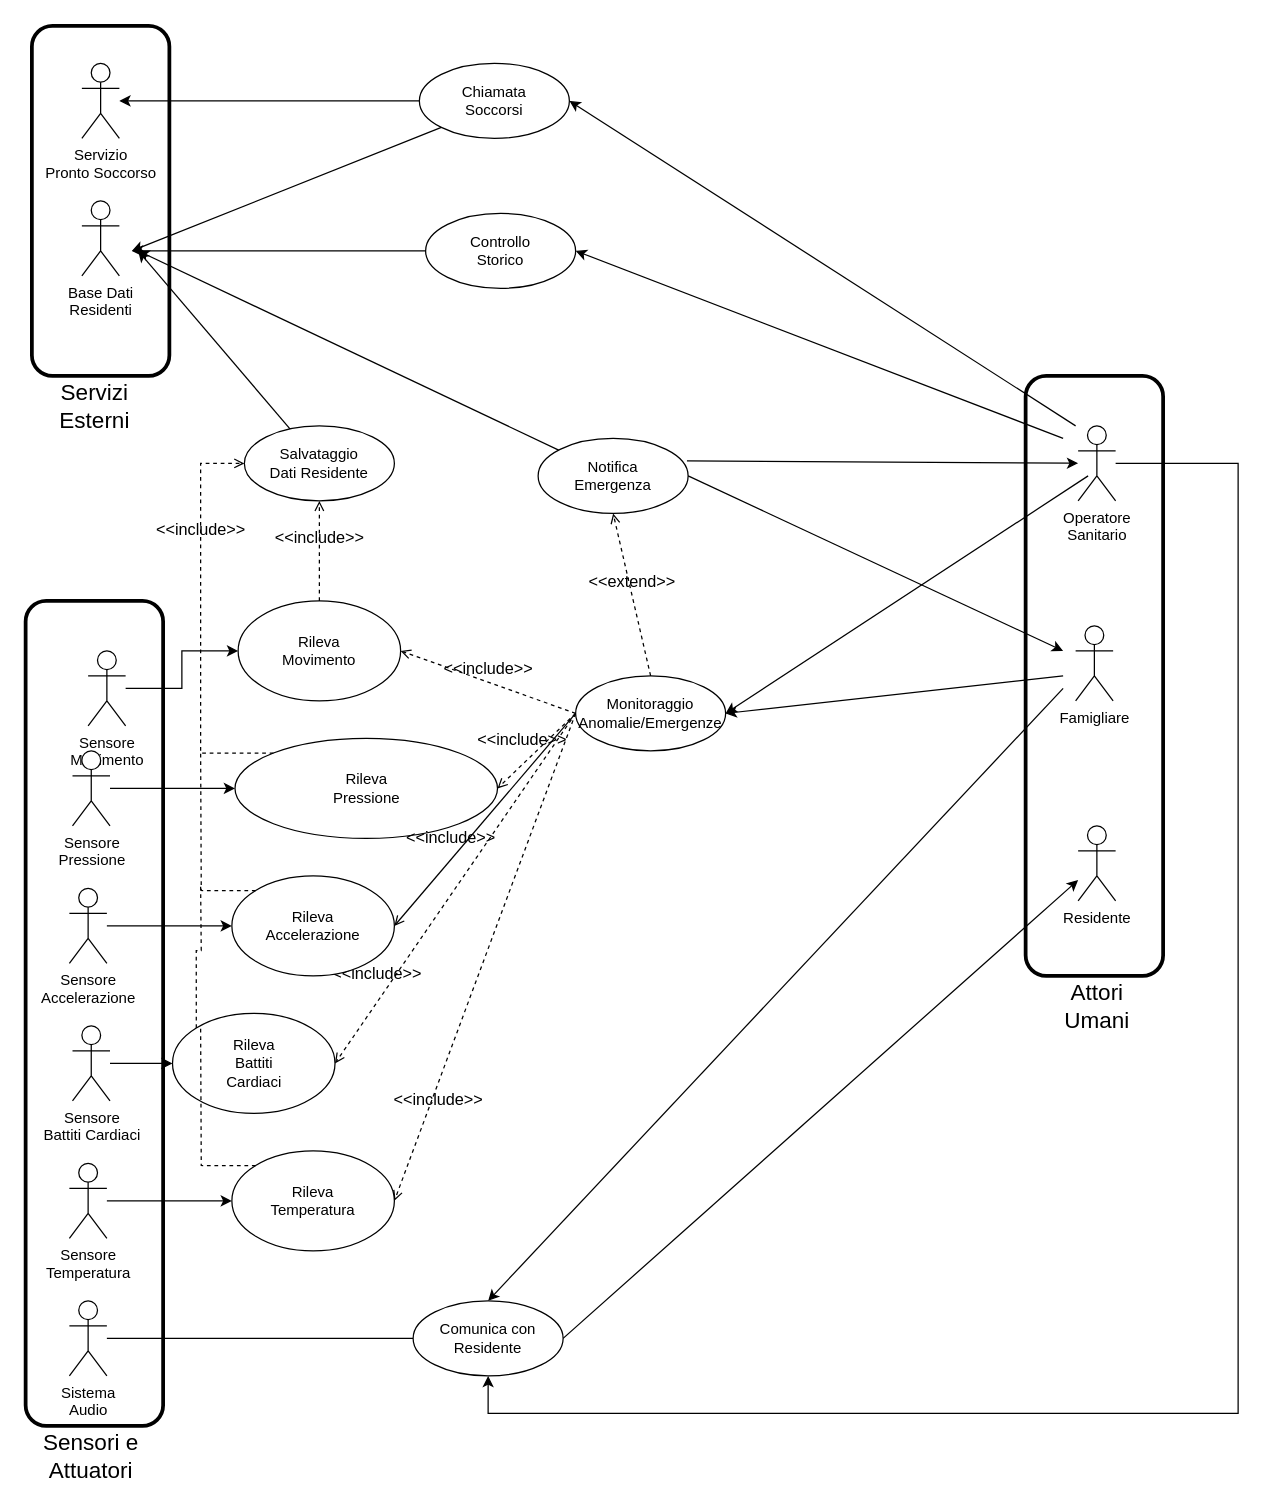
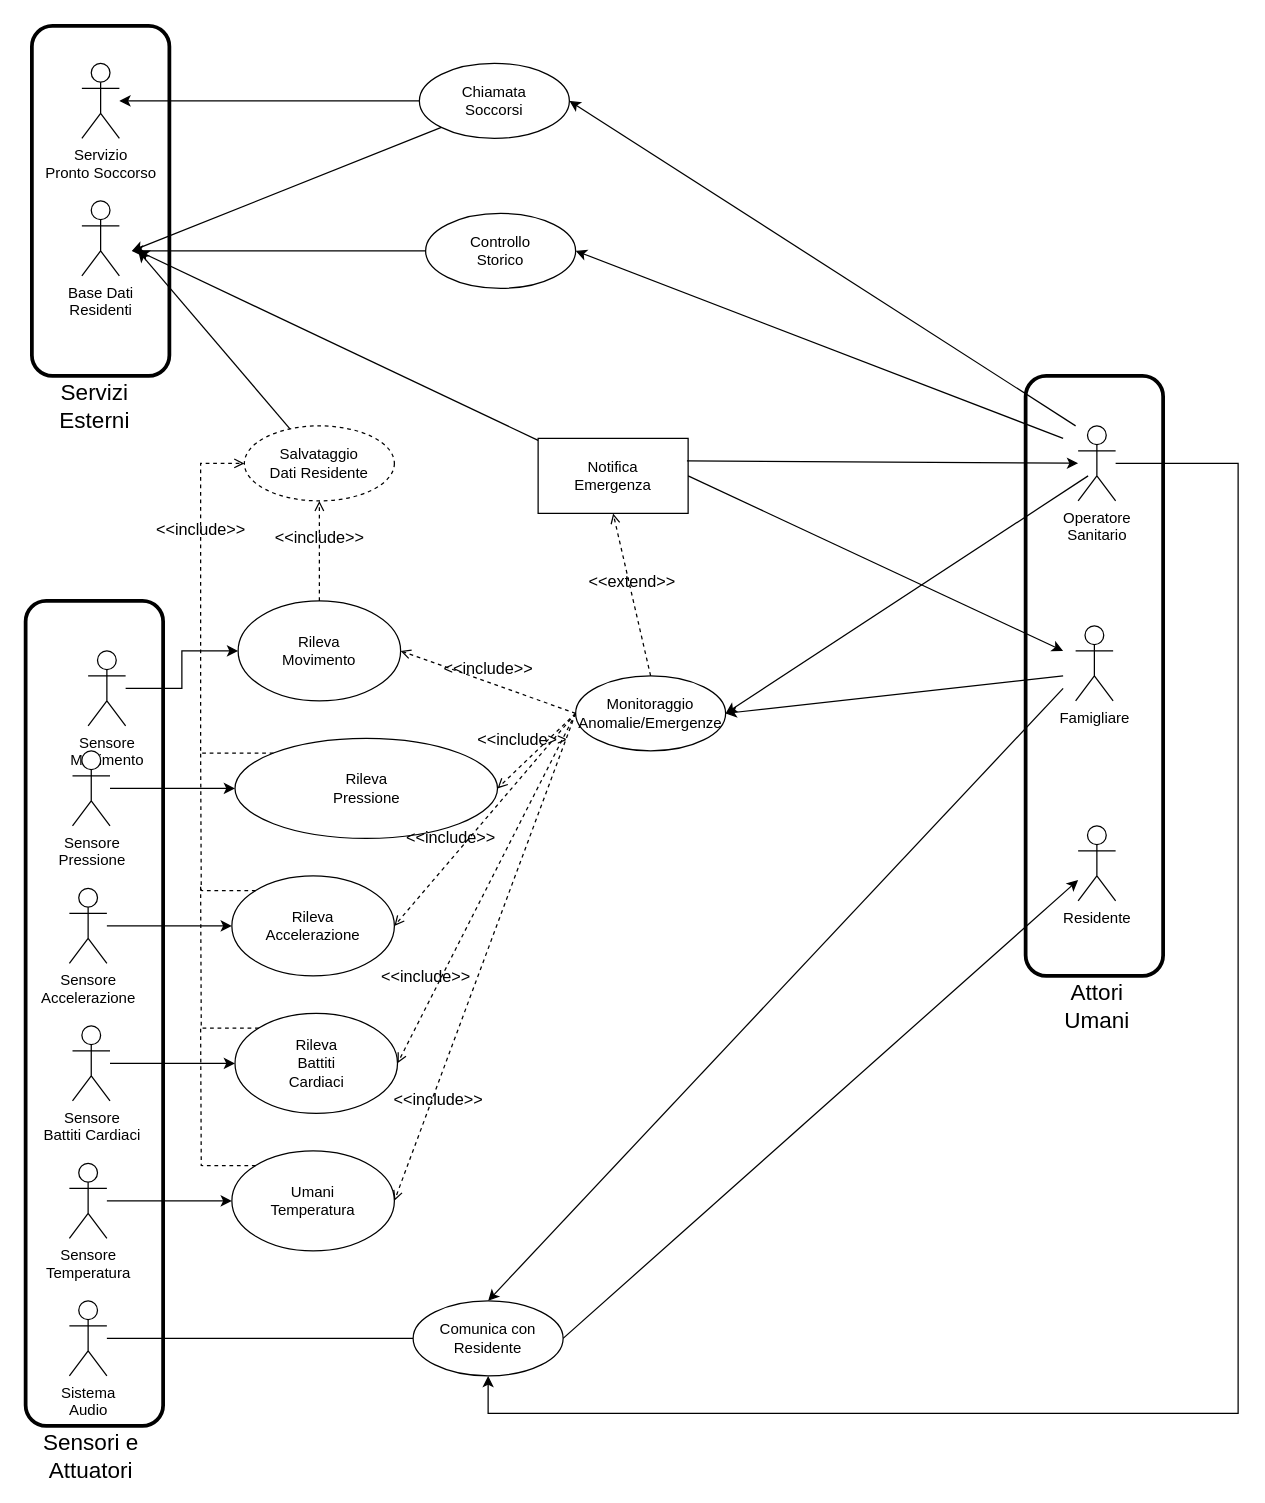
node "Salvataggio Dati Residente": style solid -> dashed
node "Notifica Emergenza": shape ellipse -> rectangle
edge "Monitoraggio Anomalie/Emergenze" -> "Rileva Accelerazione": style solid -> dashed
node "Rileva Battiti Cardiaci": moved (254, 1063) -> (316, 1063)
node "Rileva Temperatura": label "Rileva Temperatura" -> "Umani Temperatura"
